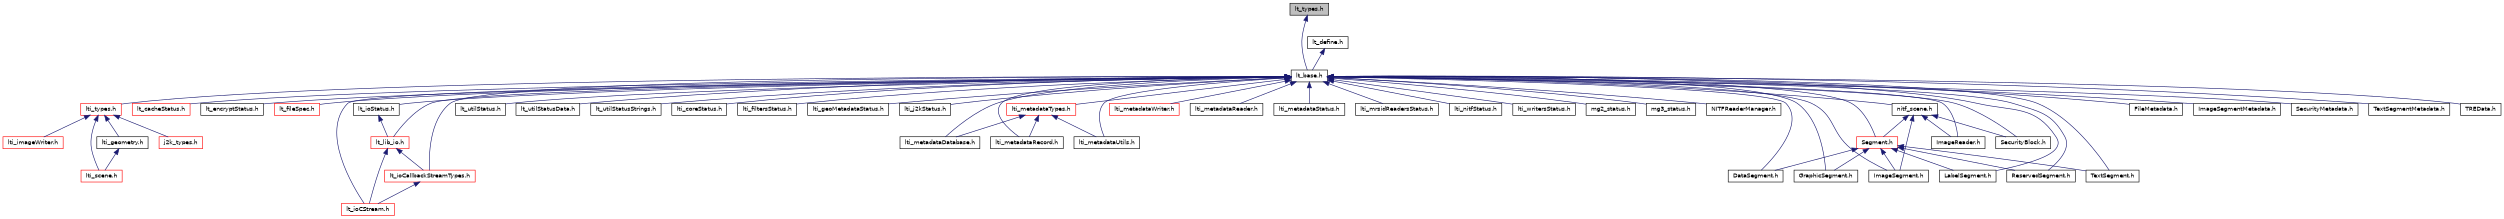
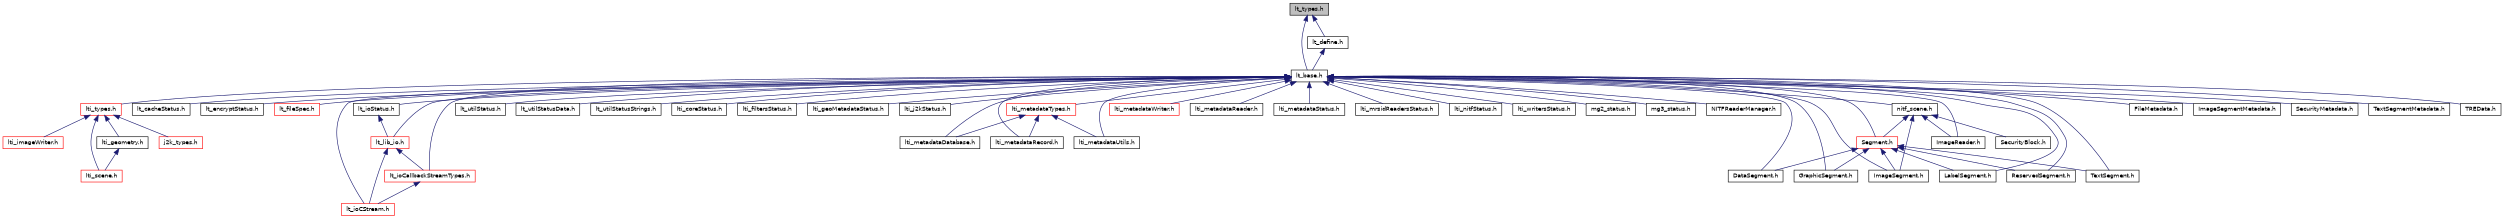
edge "lt_define.h" -> "lt_types.h": added
edge "SecurityBlock.h" -> "lt_base.h": removed
node "lt_cacheStatus.h": color red -> black
